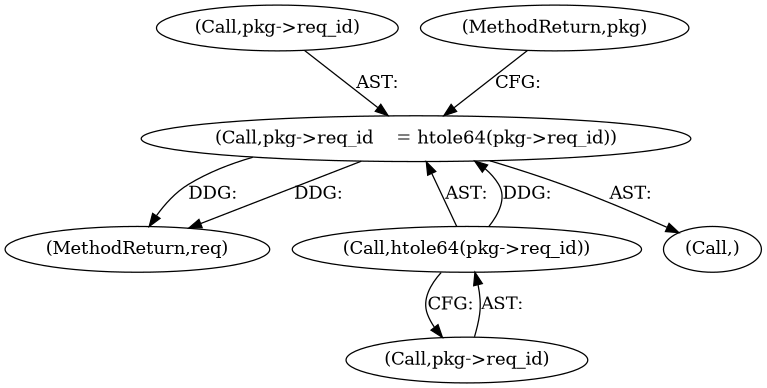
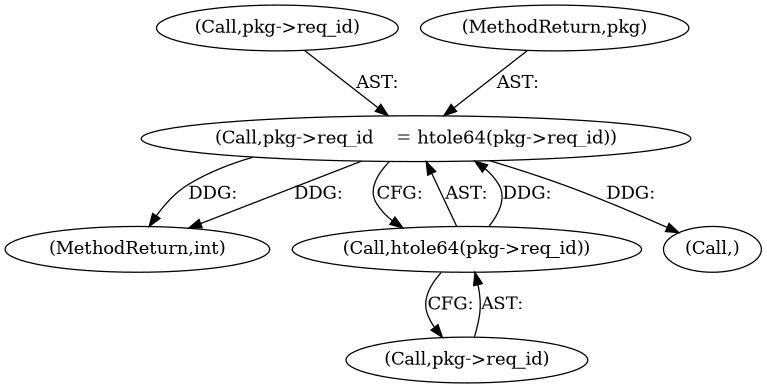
edge "(MethodReturn,pkg)" -> "(Call,pkg->req_id    = htole64(pkg->req_id))": label "CFG: " -> "AST: "
edge "(Call,pkg->req_id    = htole64(pkg->req_id))" -> "(Call,htole64(pkg->req_id))": added, label "CFG:"
edge "(Call,pkg->req_id    = htole64(pkg->req_id))" -> "(Call,)": label "AST: " -> "DDG: "
node "(MethodReturn,req)": label "(MethodReturn,req)" -> "(MethodReturn,int)"
